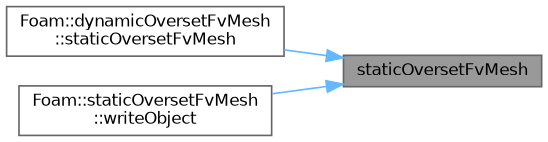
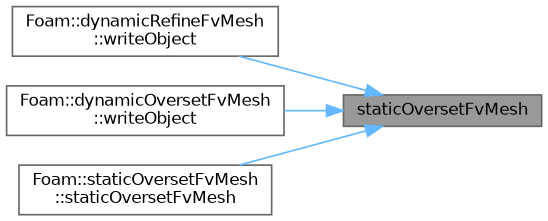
node "Foam::dynamicOversetFvMesh ::staticOversetFvMesh": label "Foam::dynamicOversetFvMesh ::staticOversetFvMesh" -> "Foam::dynamicOversetFvMesh ::writeObject"
node "Foam::dynamicRefineFvMesh ::writeObject": added
node "Foam::staticOversetFvMesh ::writeObject": label "Foam::staticOversetFvMesh ::writeObject" -> "Foam::staticOversetFvMesh ::staticOversetFvMesh"
